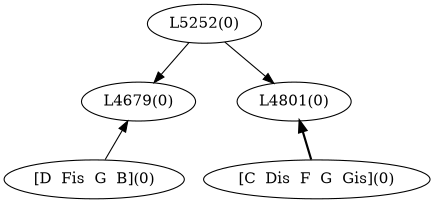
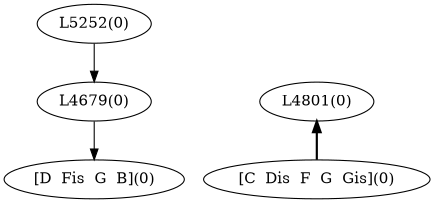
edge "L5252(0)" -> "L4801(0)": removed
edge "[D  Fis  G  B](0)" -> "L4679(0)": reversed
